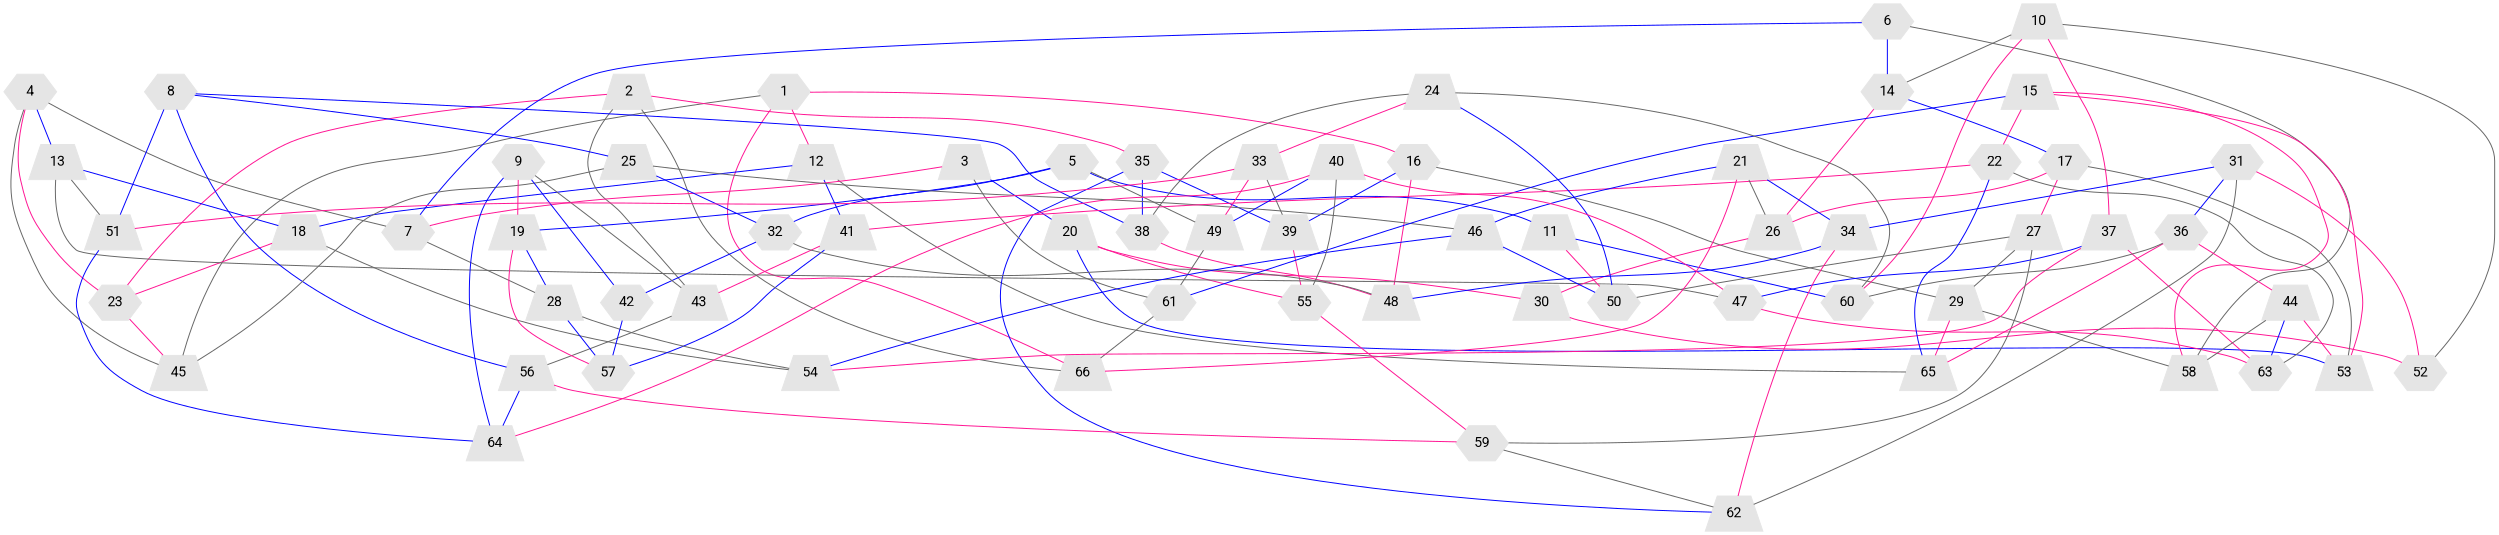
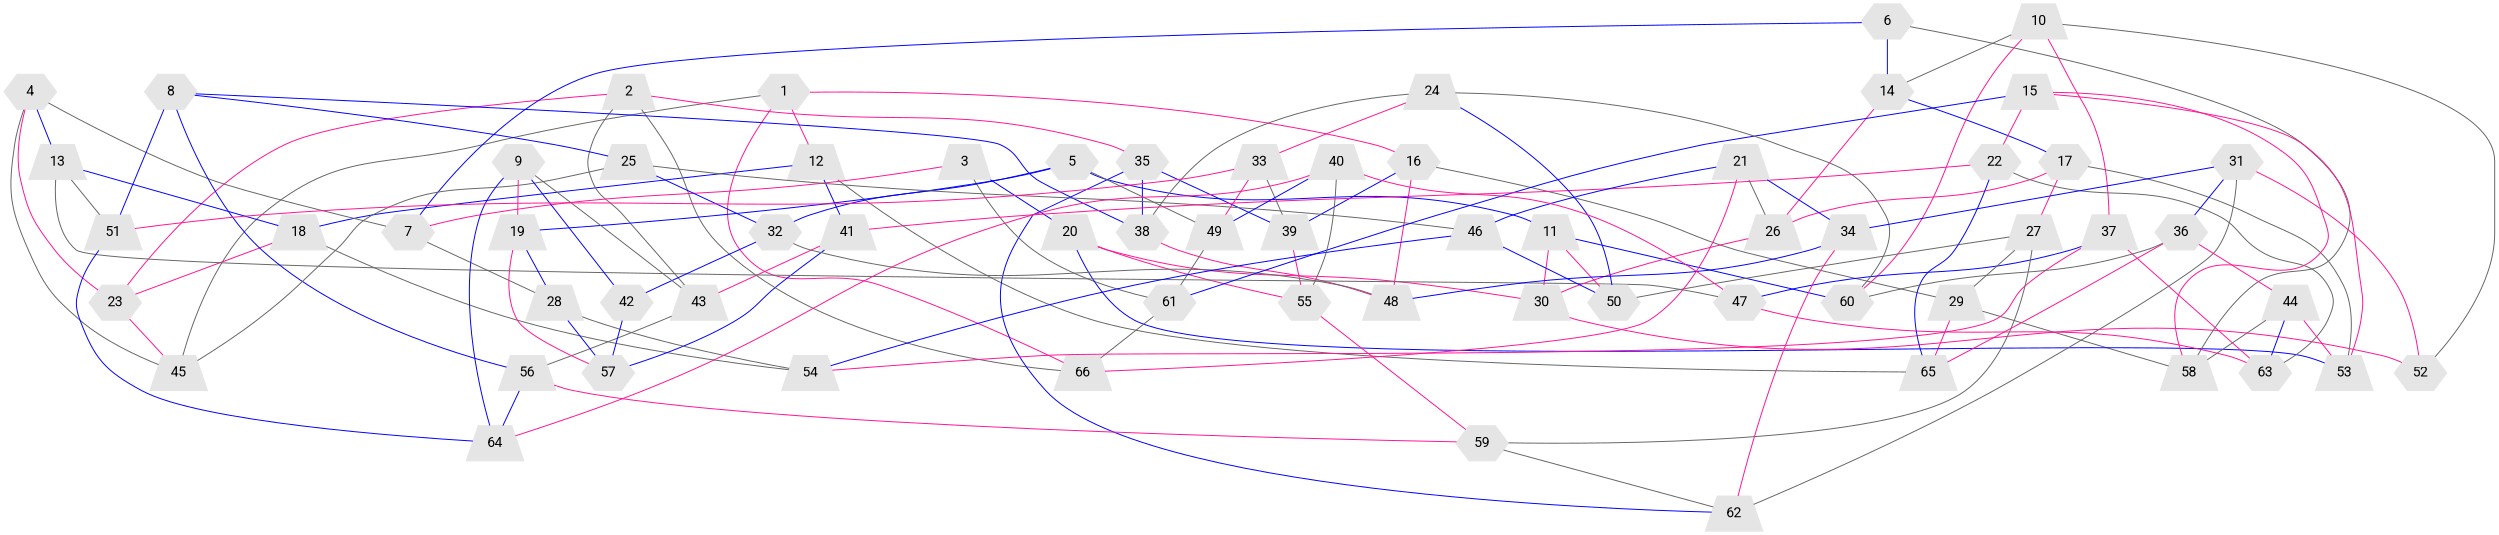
edge "11" -- "30": added
